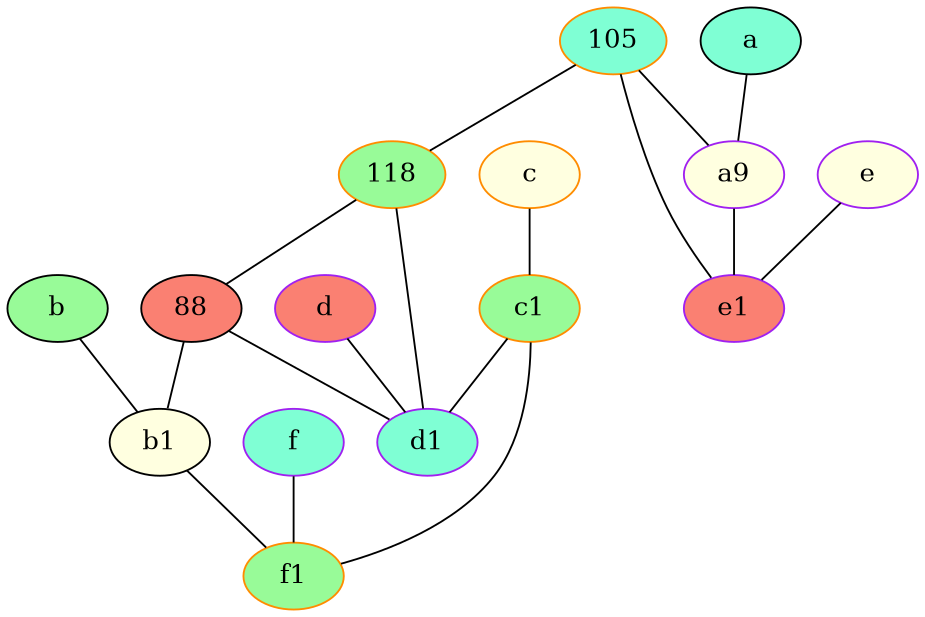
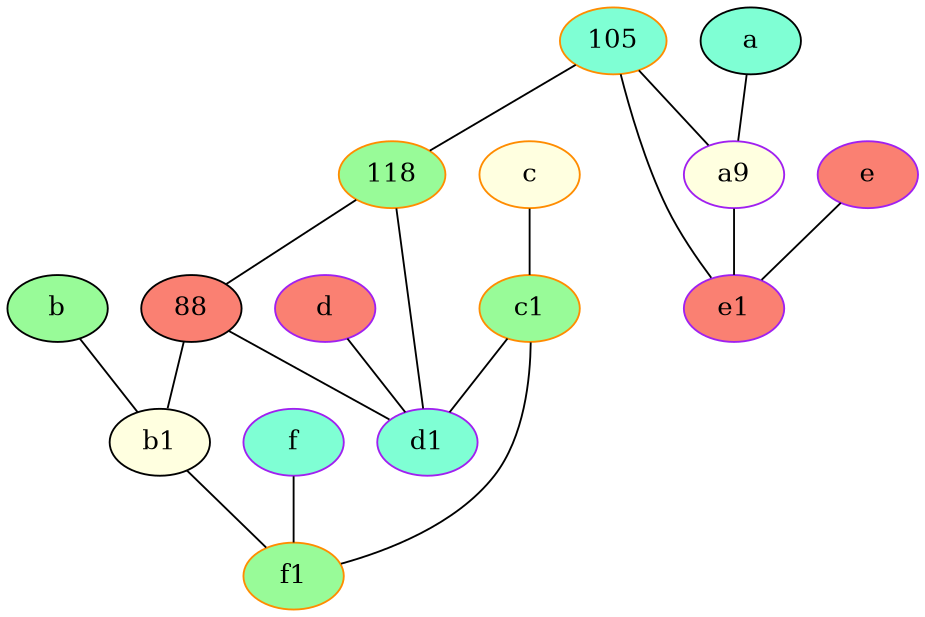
node "e": fillcolor lightyellow -> salmon
